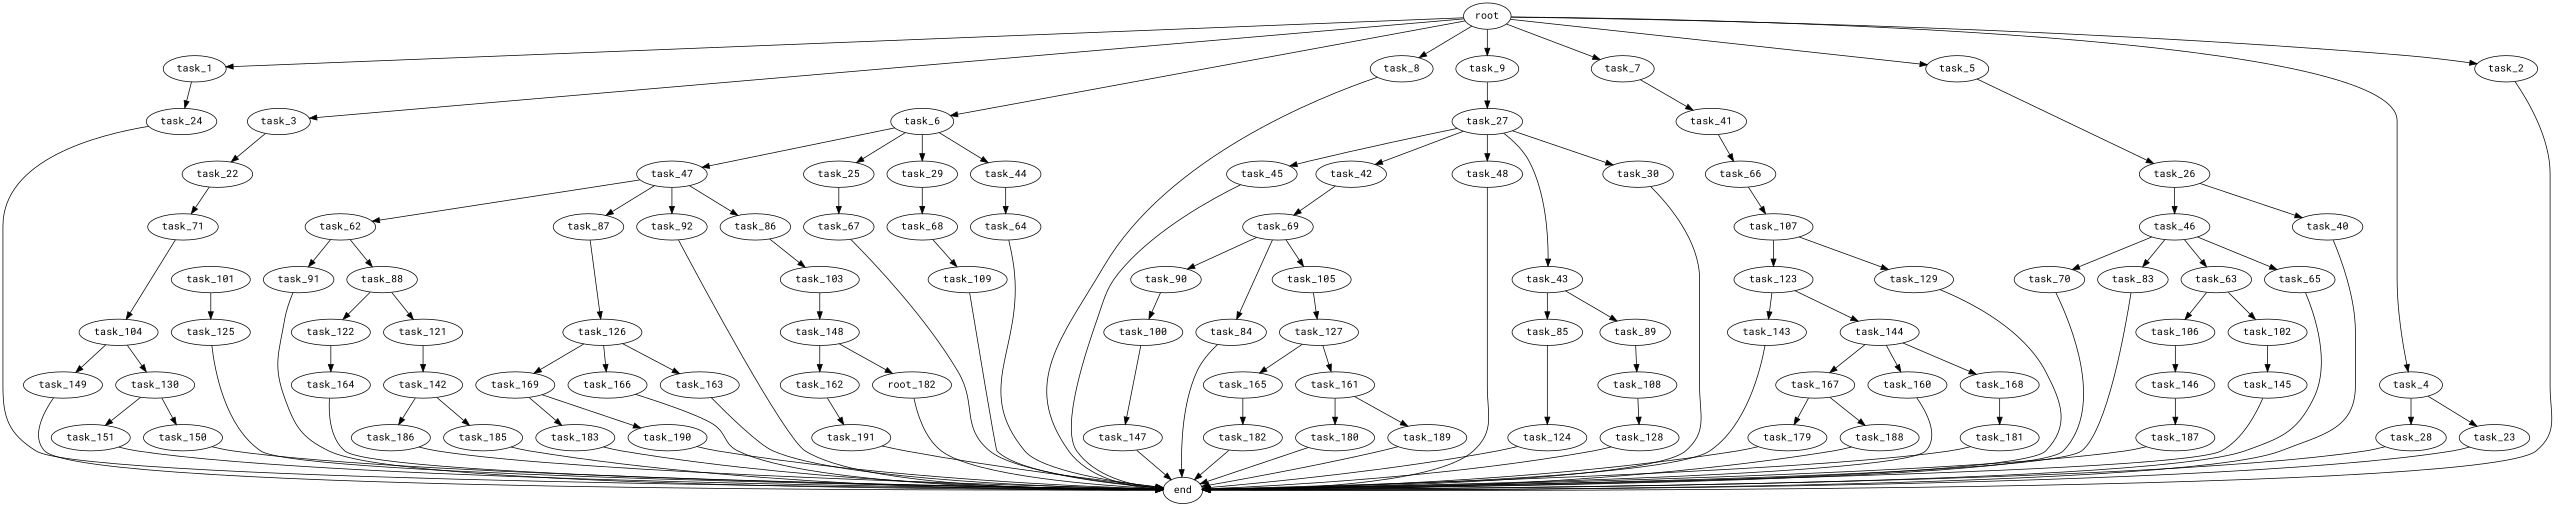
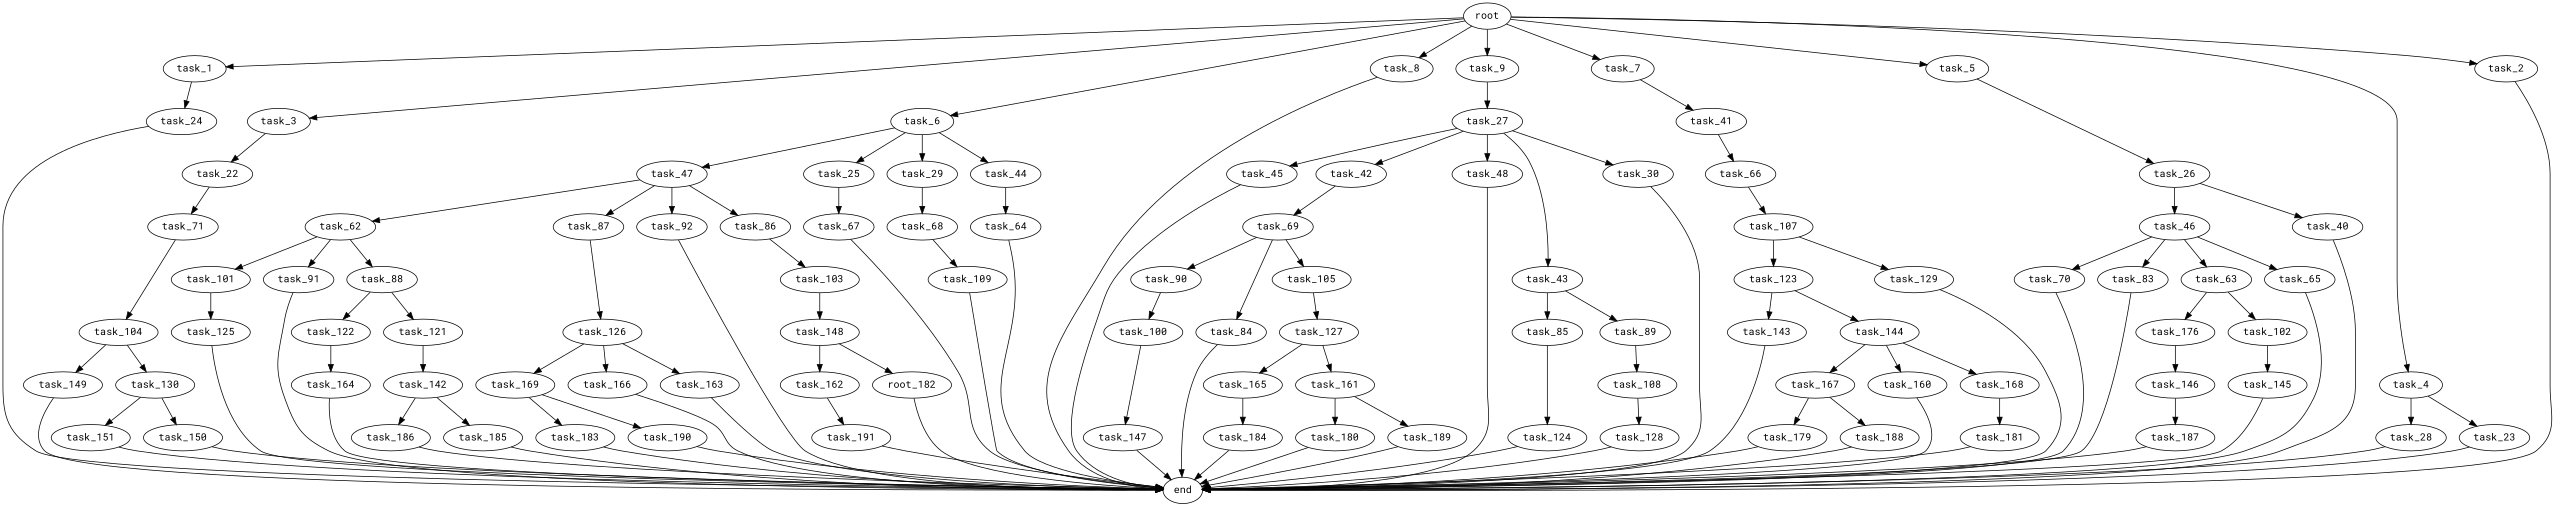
edge "task_62" -> "task_101": added
node "task_106": label "task_106" -> "task_176"
node "task_182": label "task_182" -> "task_184"
